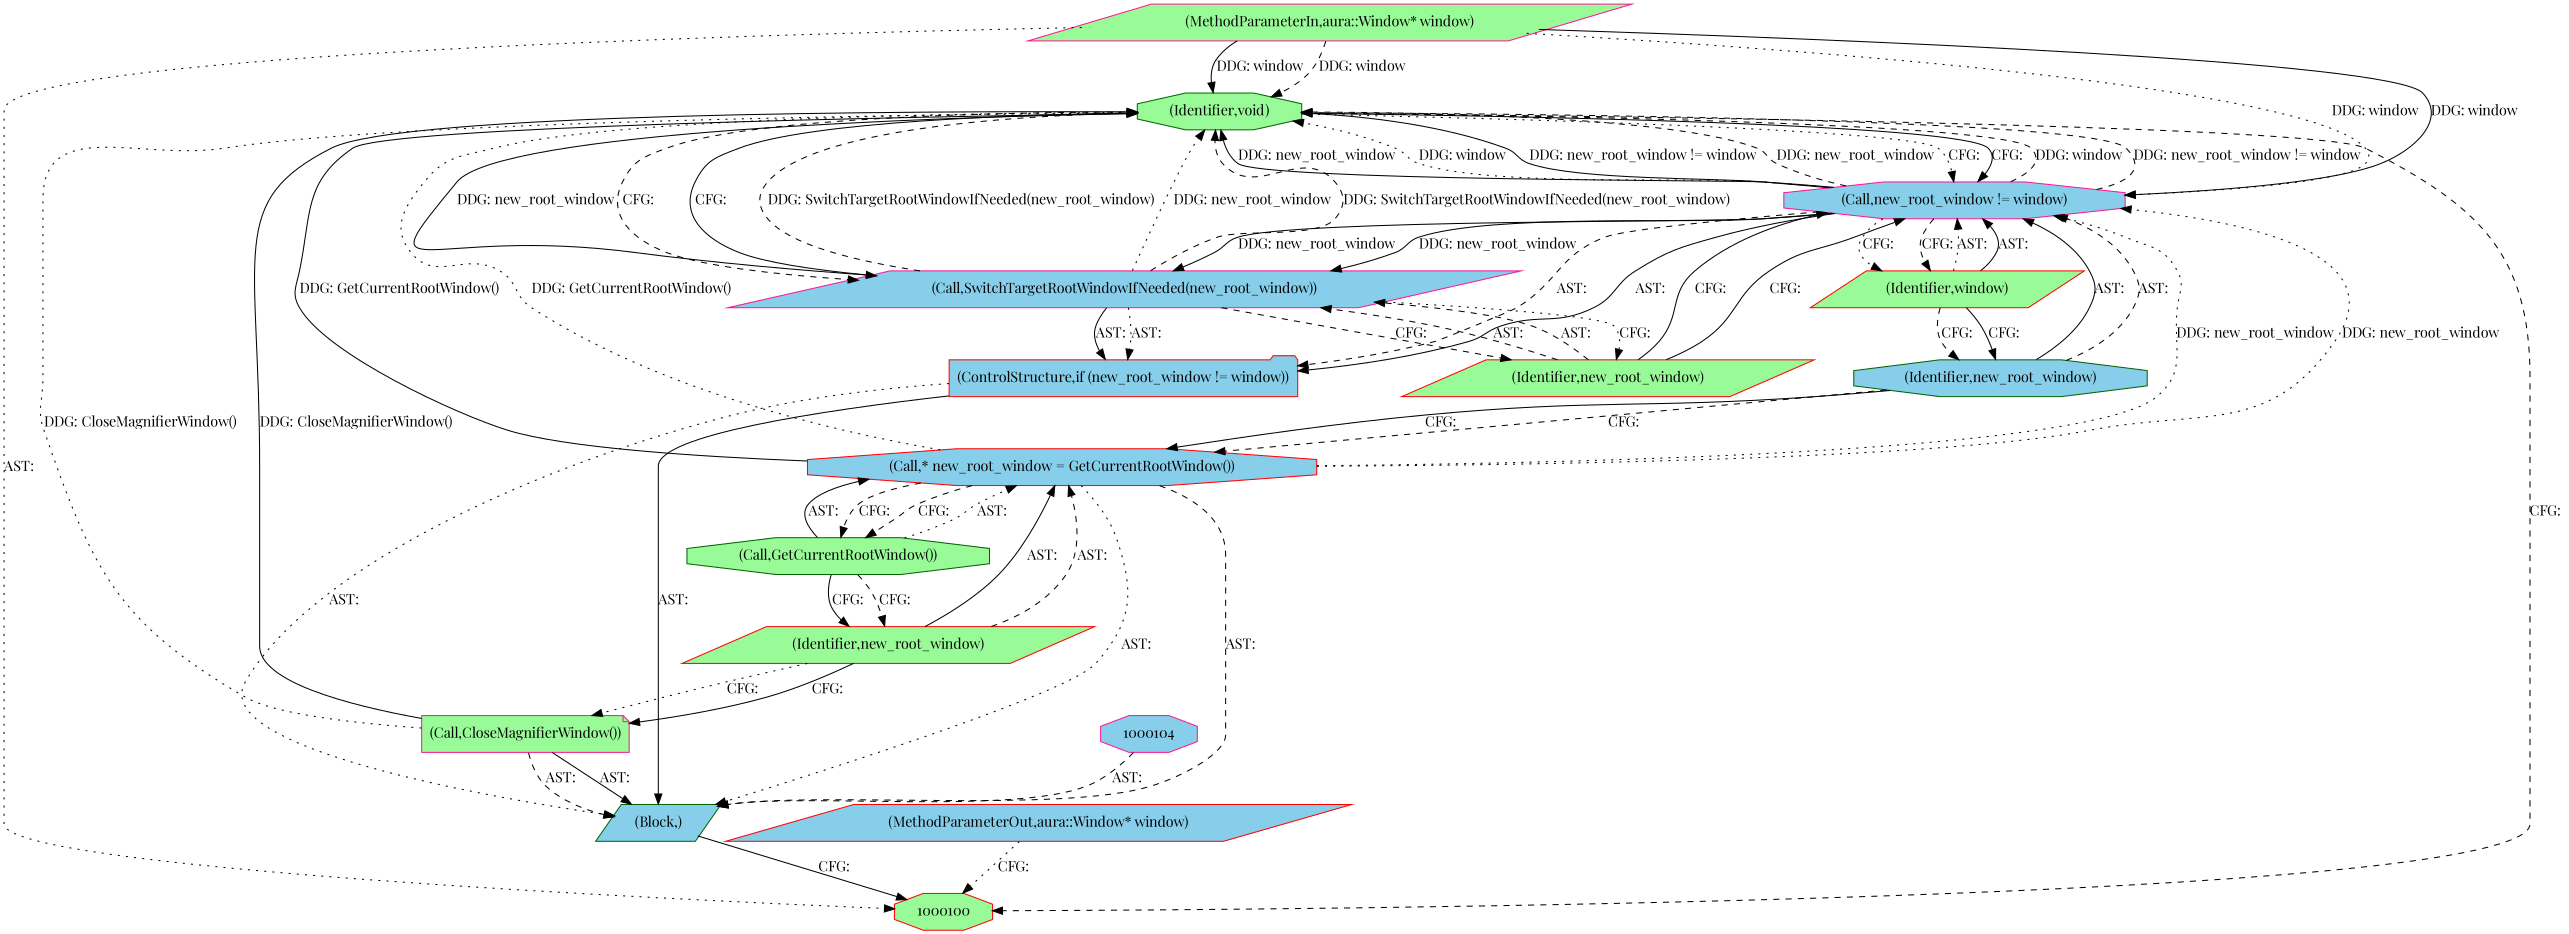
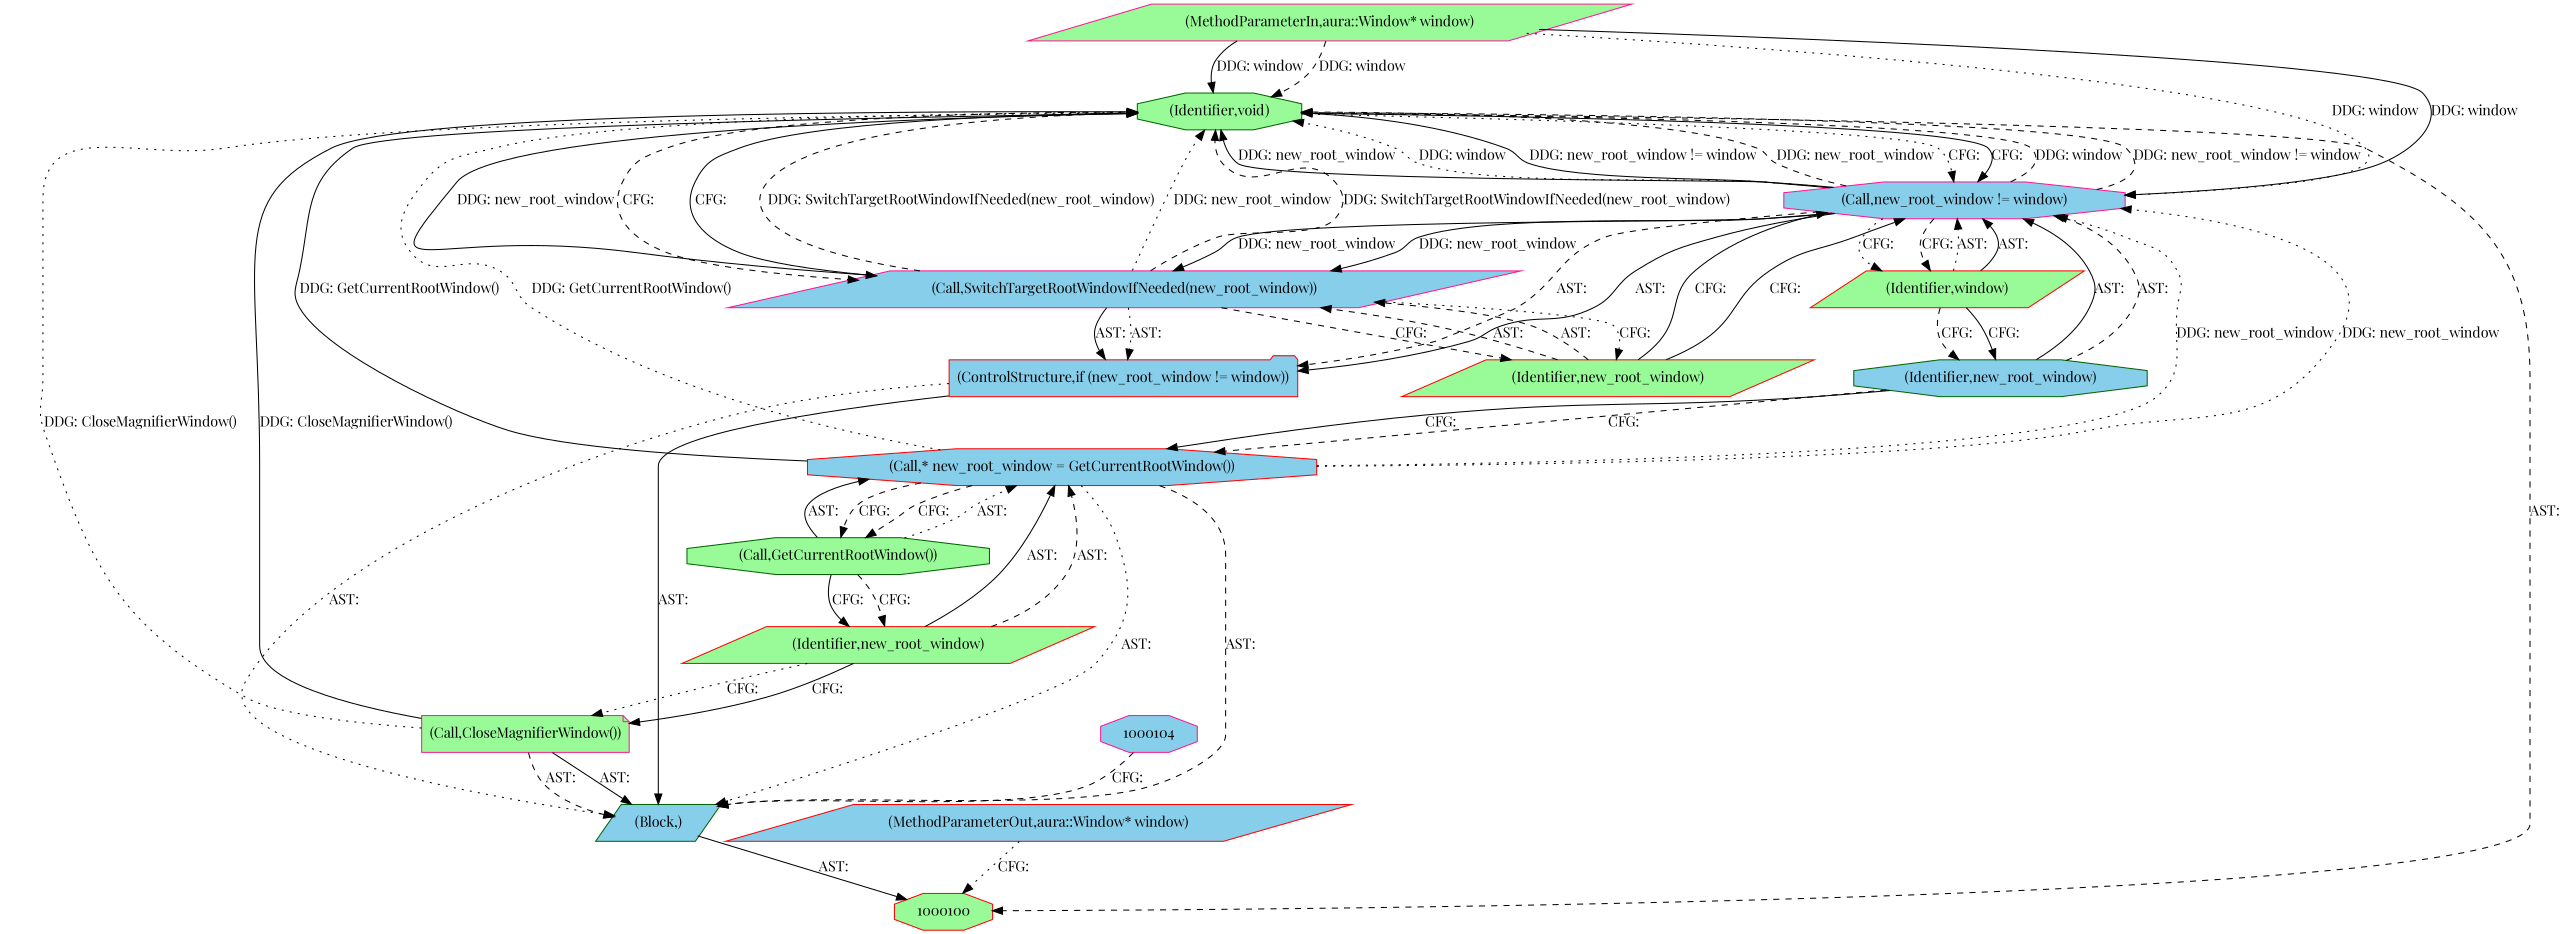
edge "(MethodParameterIn,aura::Window* window)" -> "1000100": removed, label "AST:"
edge "(Identifier,void)" -> "1000100": label "CFG: " -> "AST: "
edge "1000104" -> "(Block,)": label "AST: " -> "CFG: "
edge "(Block,)" -> "1000100": label "CFG: " -> "AST: "
